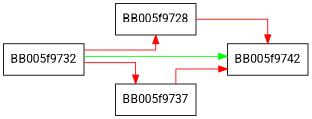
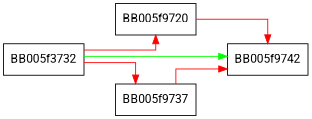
node "BB005f9728": label "BB005f9728" -> "BB005f9720"
node "BB005f9732": label "BB005f9732" -> "BB005f3732"
